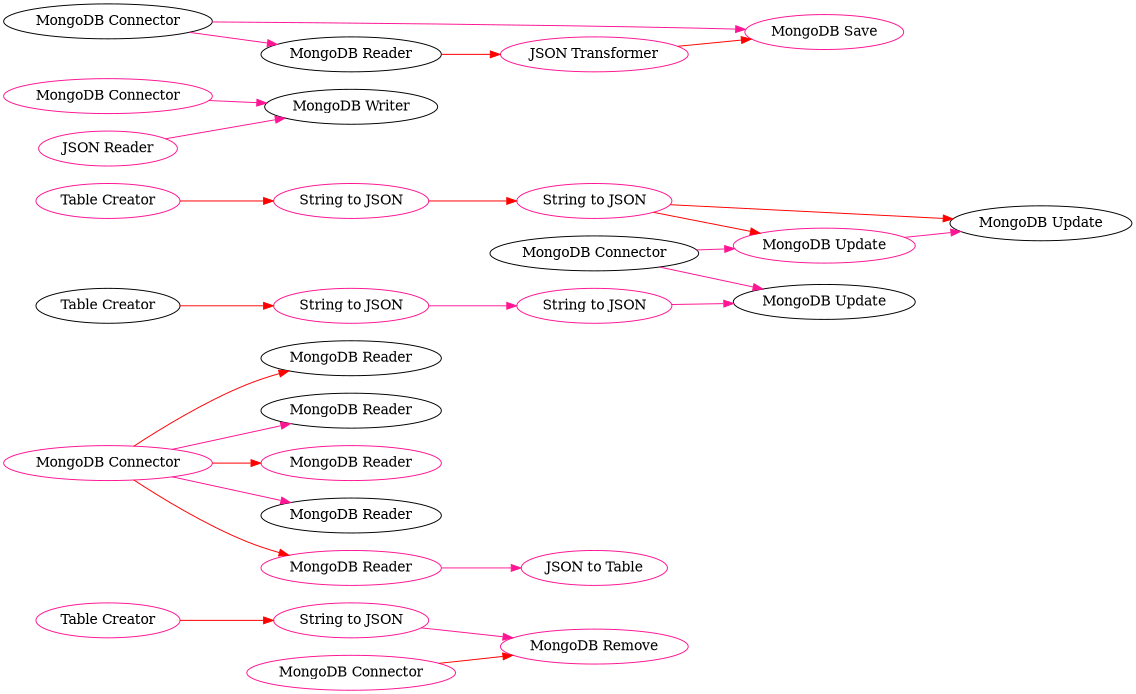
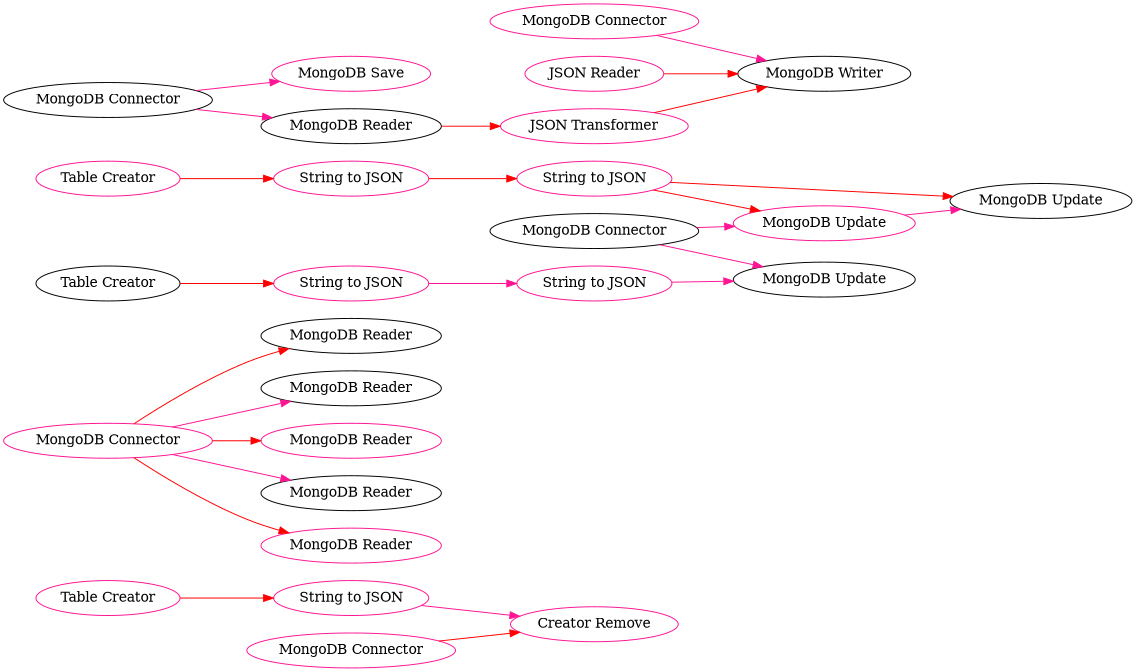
edge "JSON Transformer" -> "MongoDB Save": now "JSON Transformer" -> "MongoDB Writer"
edge "JSON Reader" -> "MongoDB Writer": color deeppink -> red
node "JSON to Table": removed
node "MongoDB Remove": label "MongoDB Remove" -> "Creator Remove"
